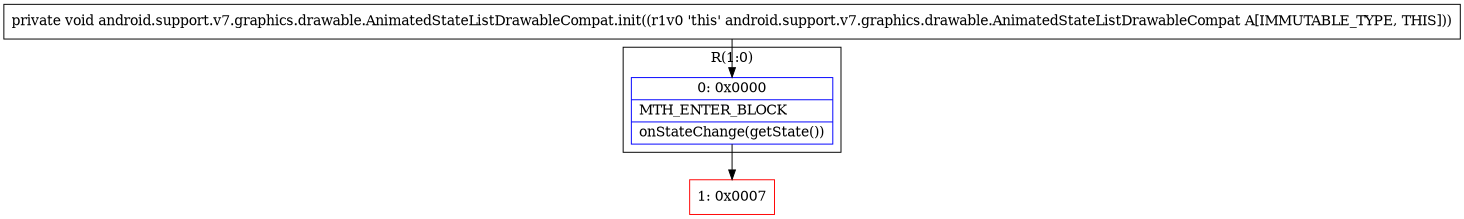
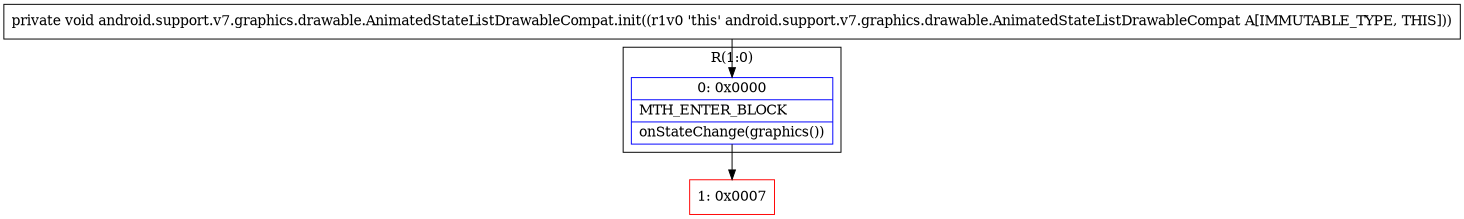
node "0: 0x0000": text "onStateChange(getState())" -> "onStateChange(graphics())"
